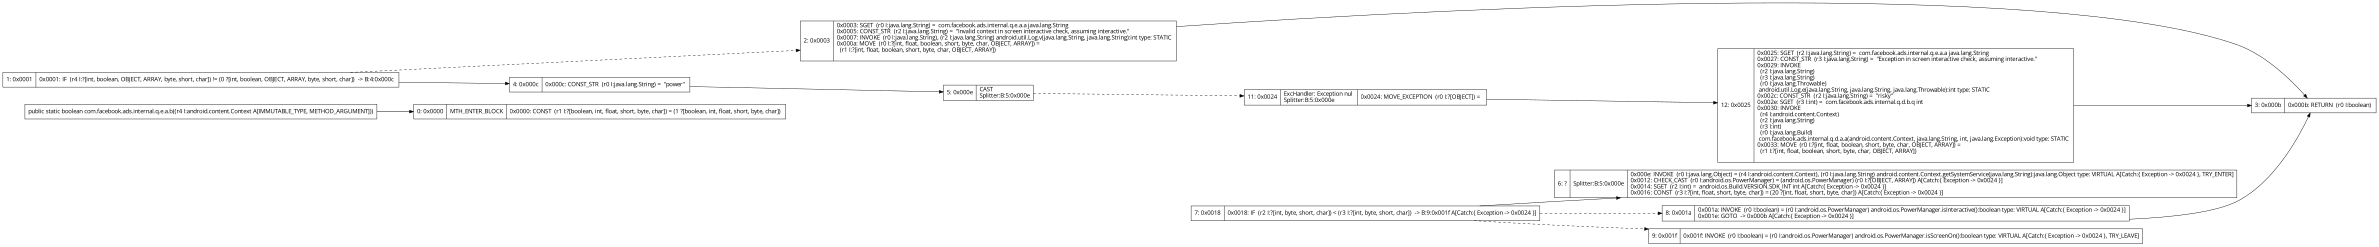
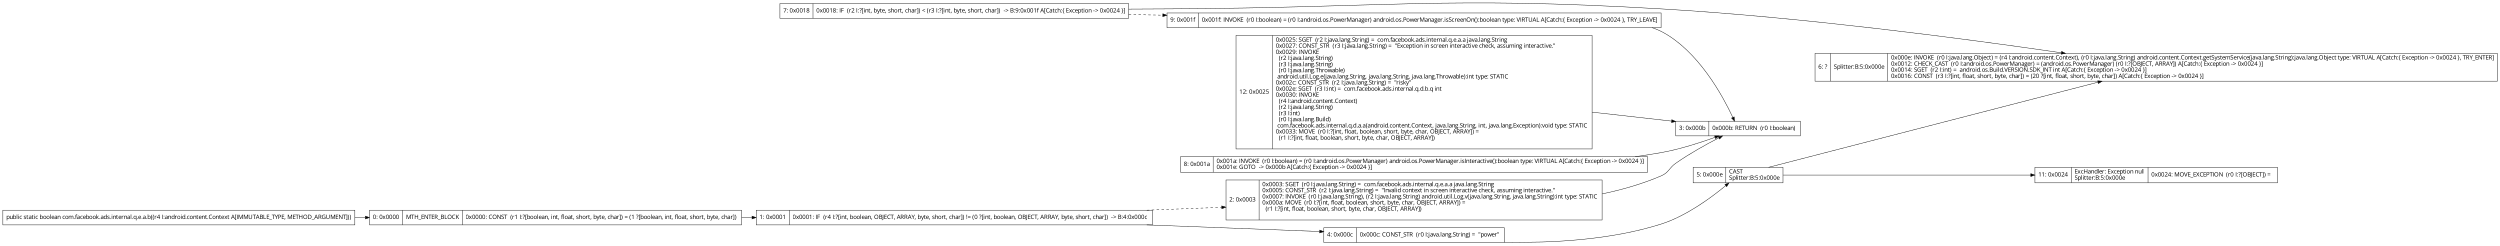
edge "9: 0x001f" -> "3: 0x000b": added
edge "5: 0x000e" -> "11: 0x0024": style dashed -> solid
edge "11: 0x0024" -> "12: 0x0025": removed
edge "5: 0x000e" -> "6: ?": added
edge "7: 0x0018" -> "8: 0x001a": removed
edge "0: 0x0000" -> "1: 0x0001": added
